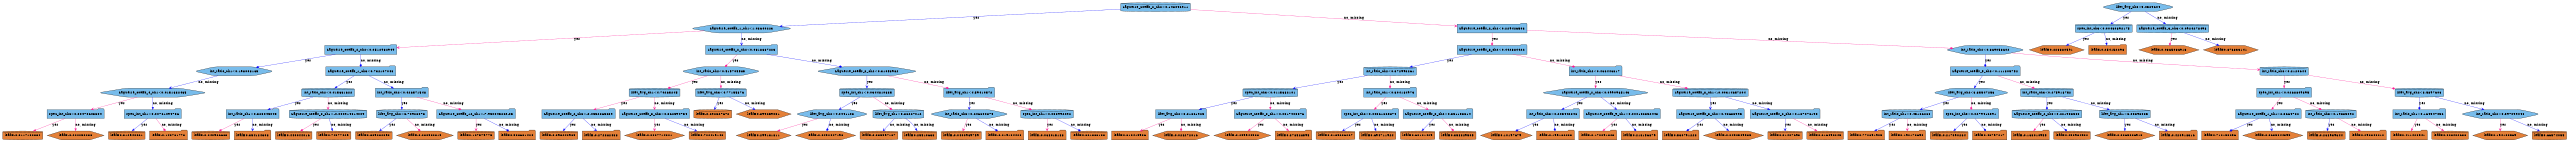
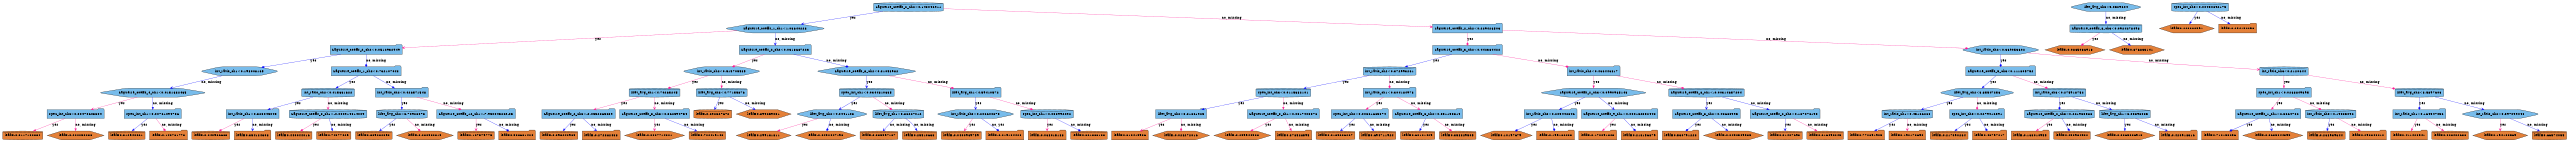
edge "lifet_avg_ch3<5.0529604" -> "spec_int_ch3<0.00430892175": removed, label "yes"
edge "int_ratio_ch3<0.206600875" -> "leaf=-0.219184428": label "no, missing" -> "no, yes"
